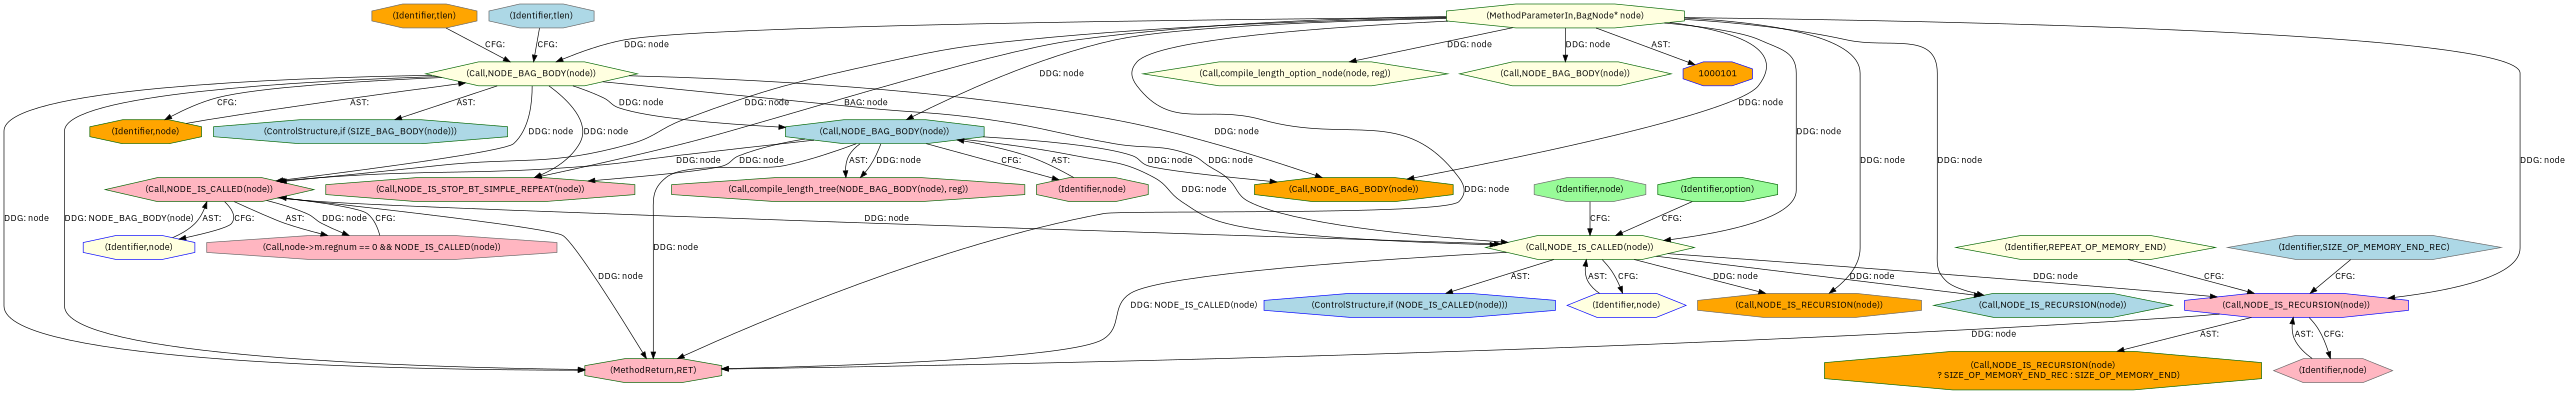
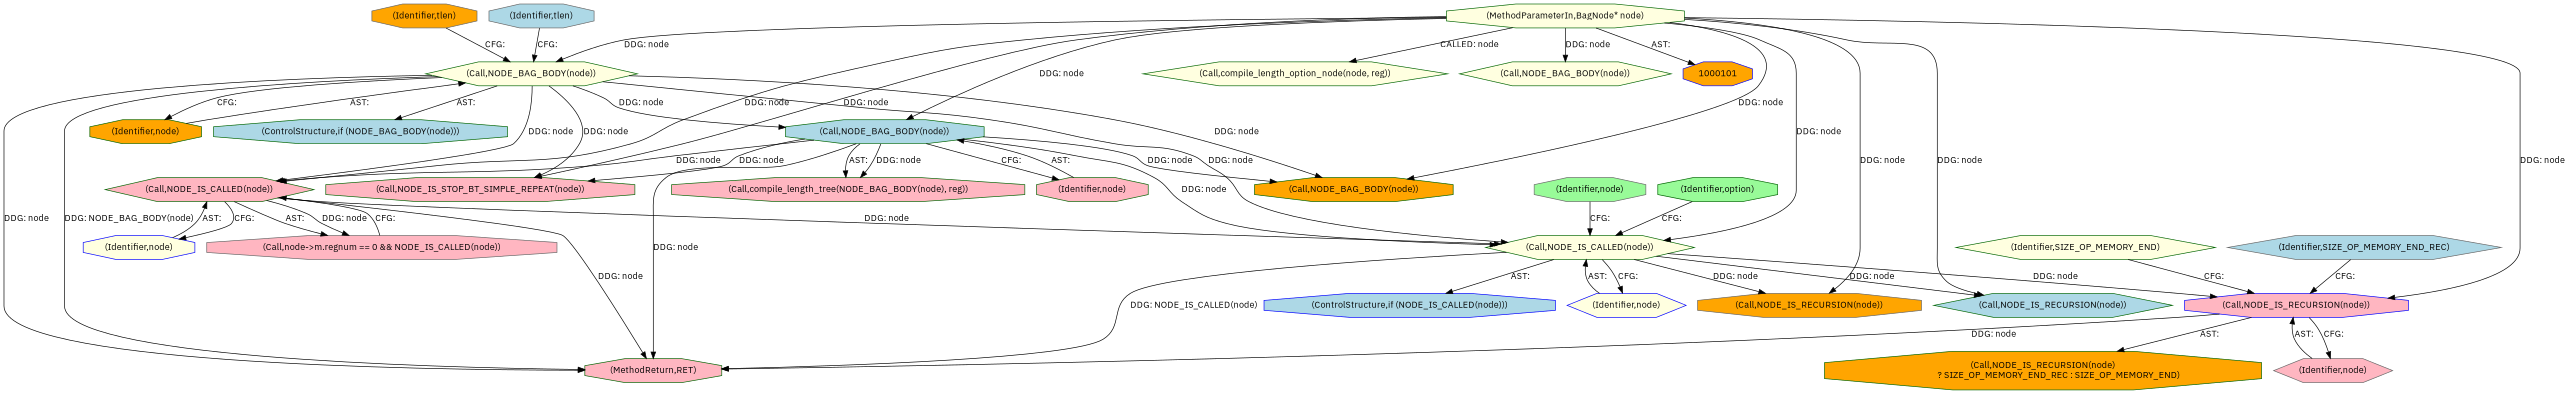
edge "(MethodParameterIn,BagNode* node)" -> "(Call,compile_length_option_node(node, reg))": label "DDG: node" -> "CALLED: node"
edge "(MethodParameterIn,BagNode* node)" -> "(Call,NODE_IS_STOP_BT_SIMPLE_REPEAT(node))": label "BAG: node" -> "DDG: node"
node "(ControlStructure,if (SIZE_BAG_BODY(node)))": label "(ControlStructure,if (SIZE_BAG_BODY(node)))" -> "(ControlStructure,if (NODE_BAG_BODY(node)))"
edge "(MethodParameterIn,BagNode* node)" -> "(MethodReturn,RET)": removed, label "DDG: node"
node "(Identifier,REPEAT_OP_MEMORY_END)": label "(Identifier,REPEAT_OP_MEMORY_END)" -> "(Identifier,SIZE_OP_MEMORY_END)"
